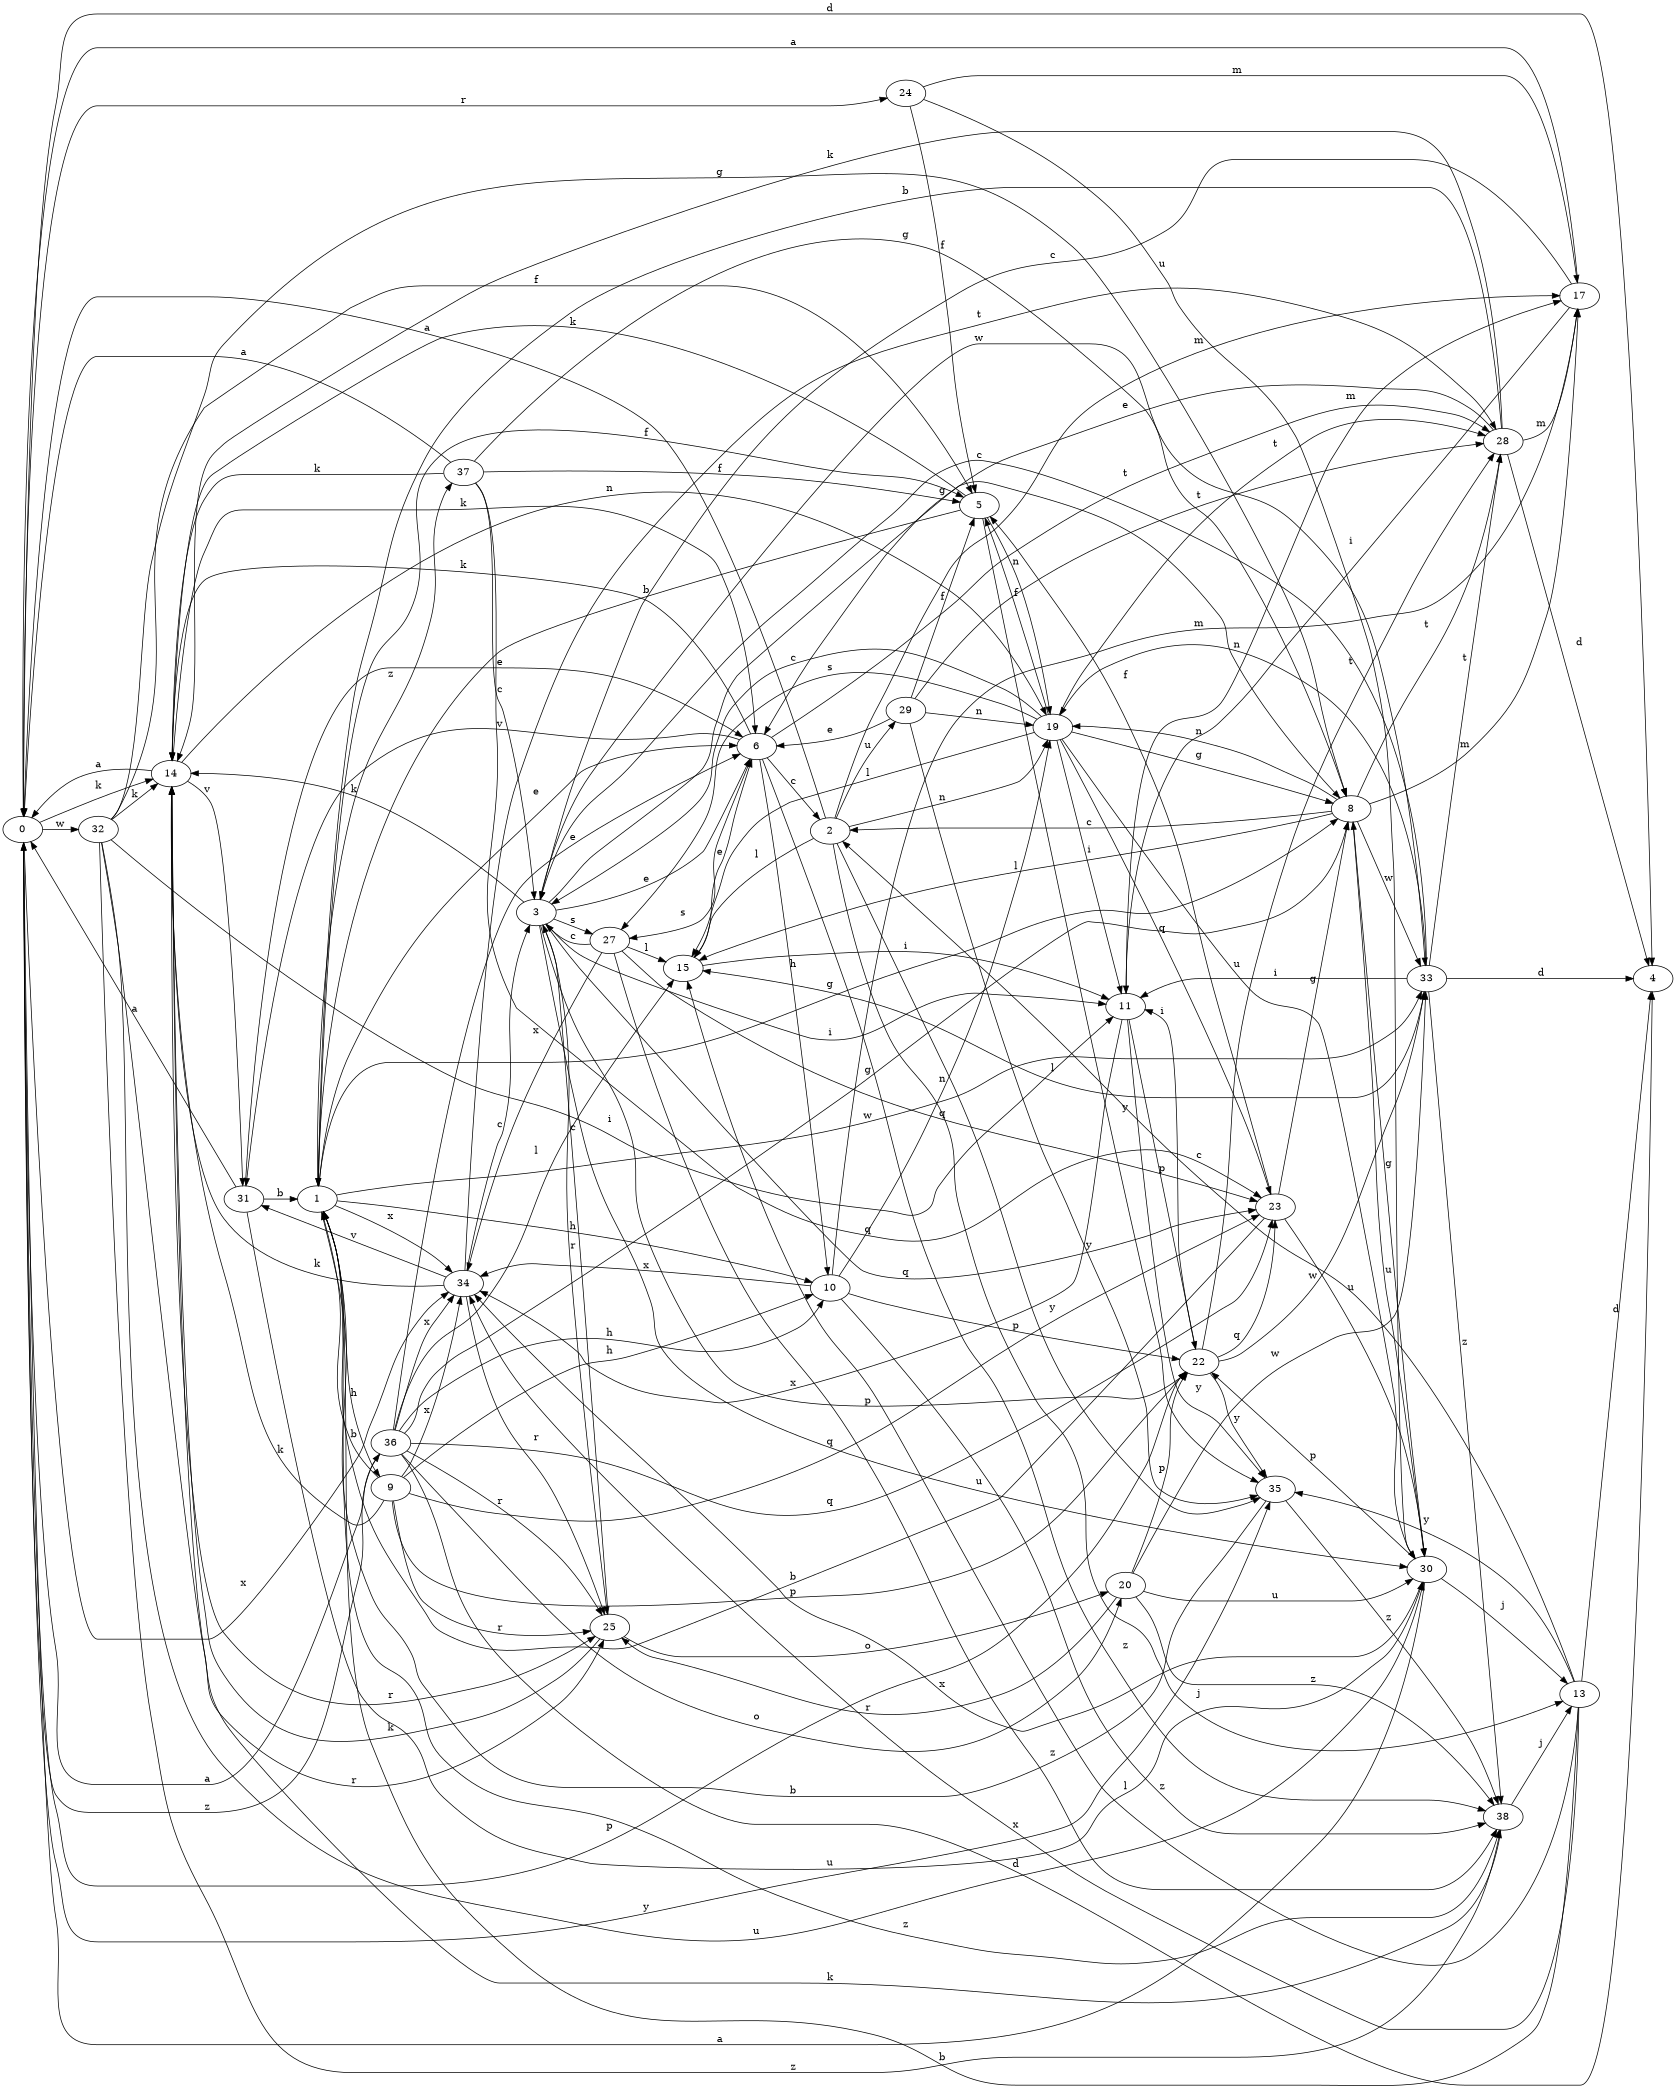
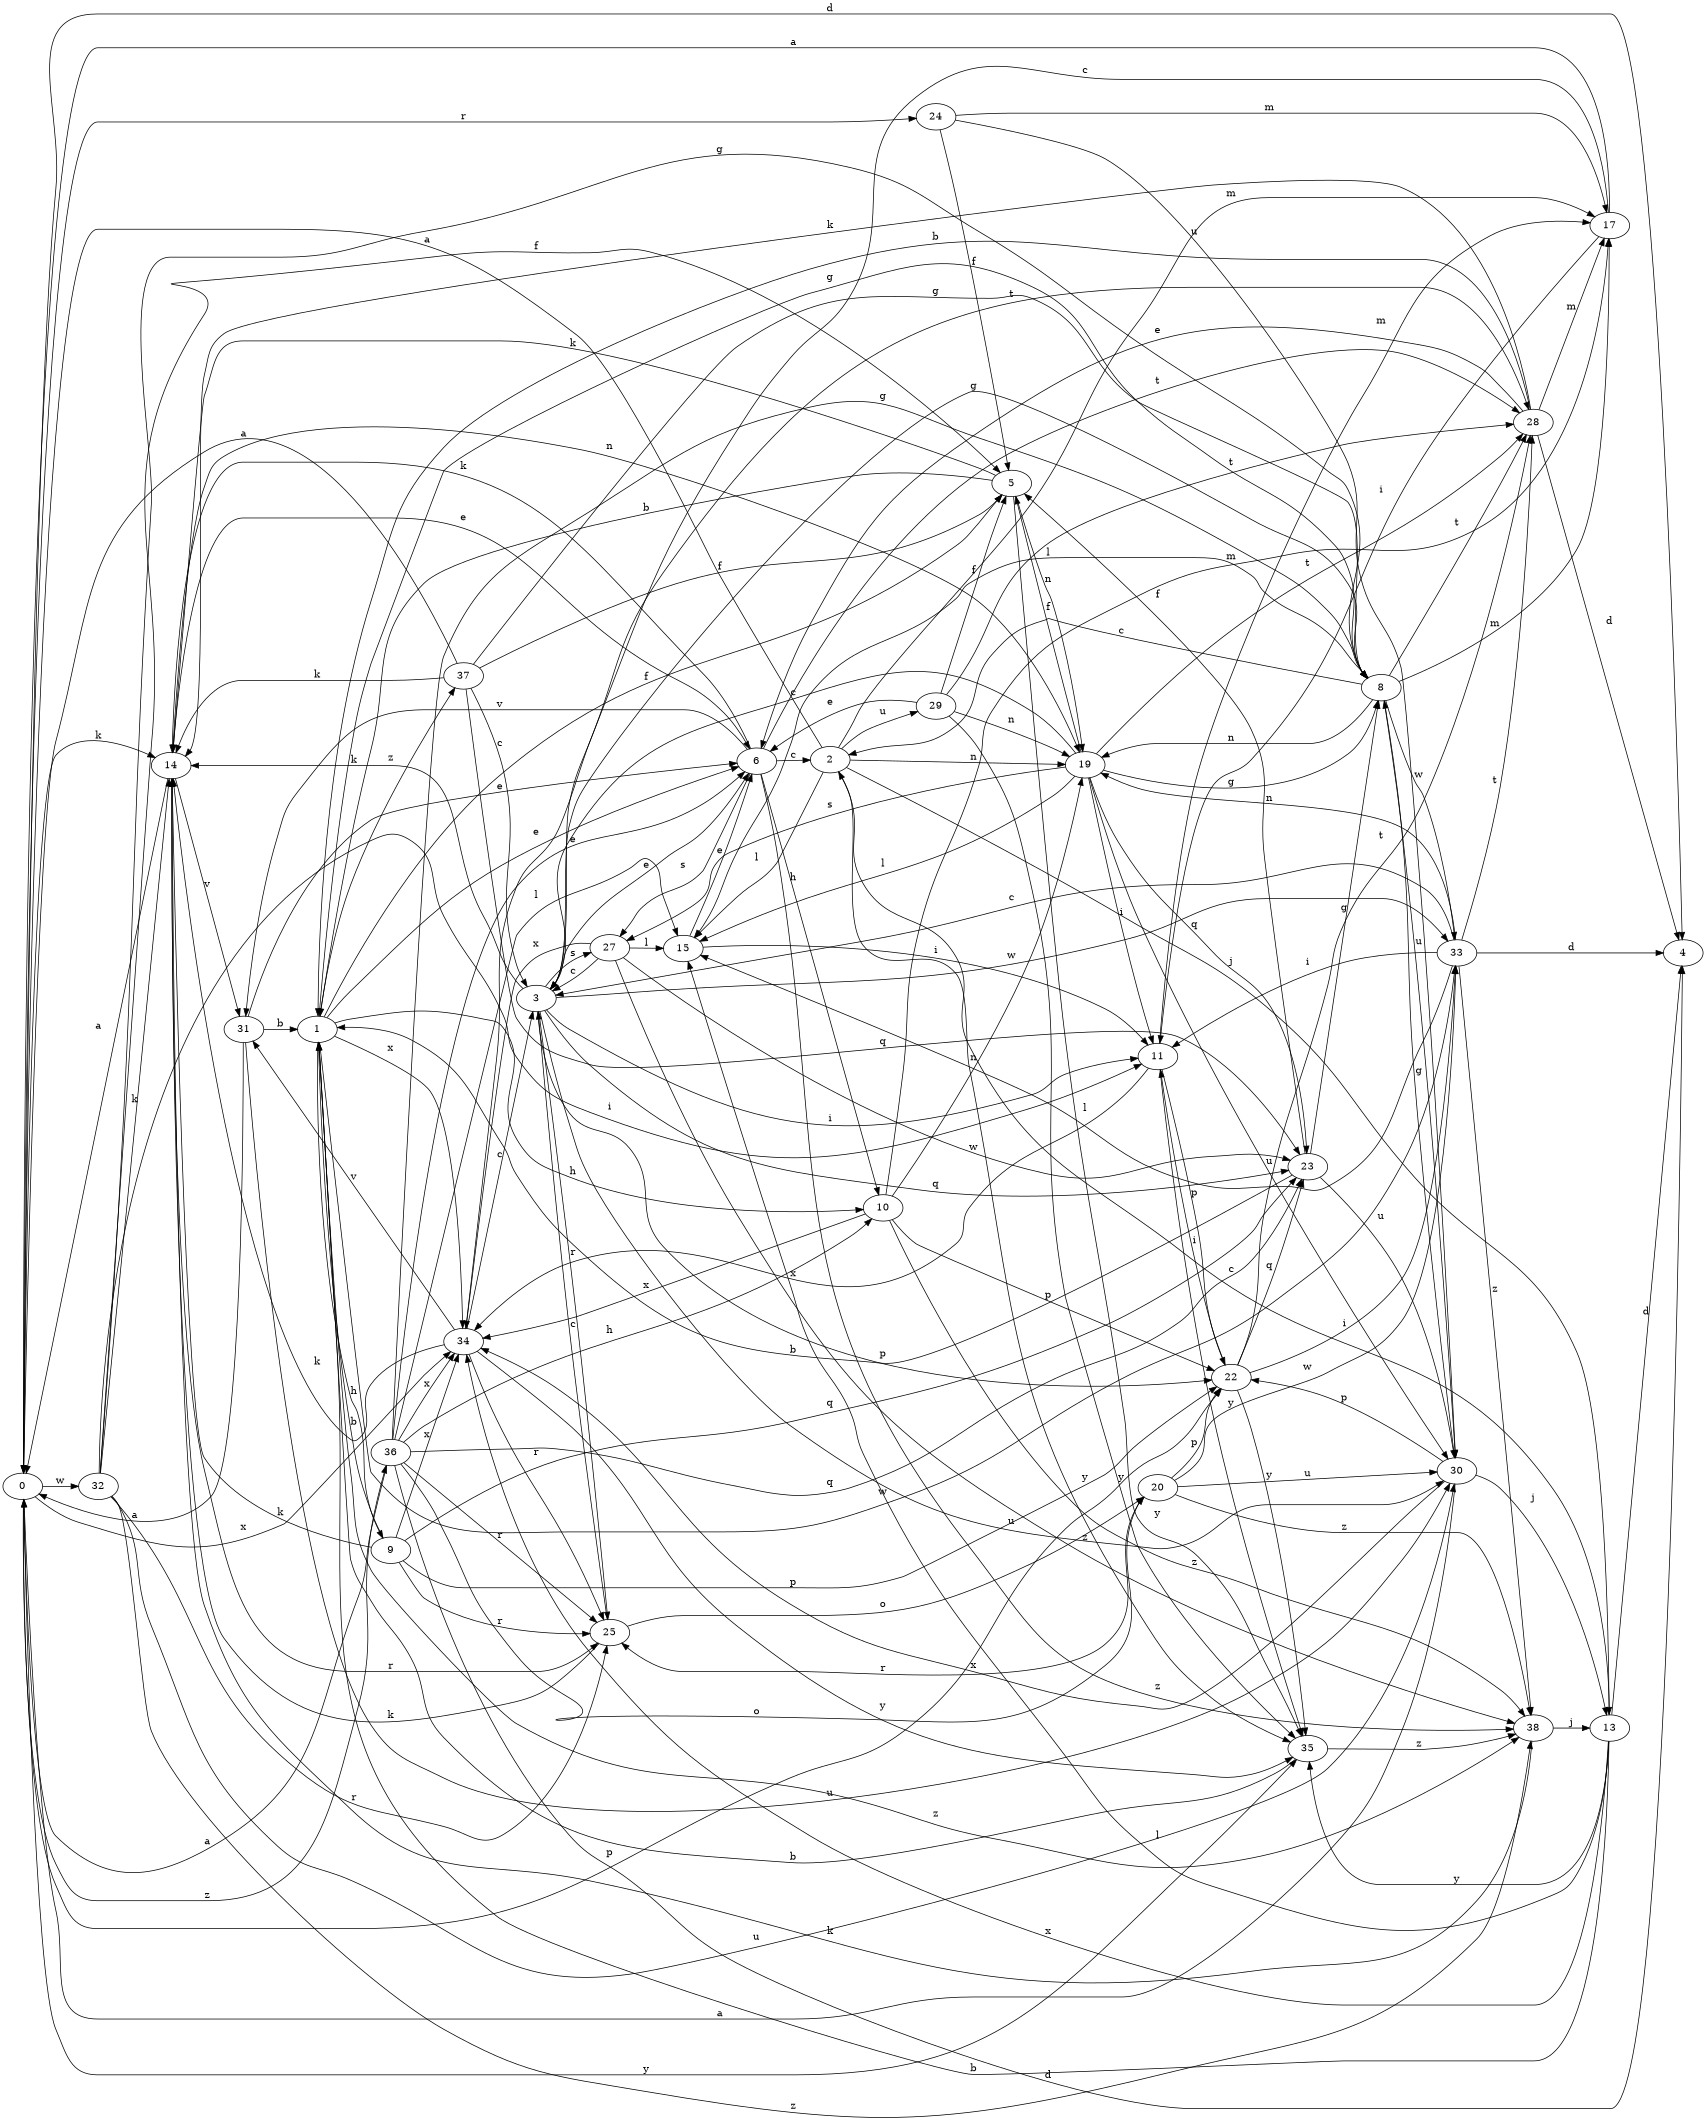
edge "14" -> "6": label "k" -> "e"
edge "27" -> "23": label "q" -> "w"
edge "22" -> "33": label "w" -> "i"
edge "9" -> "10": removed, label "h"
edge "34" -> "35": added, label "y"
